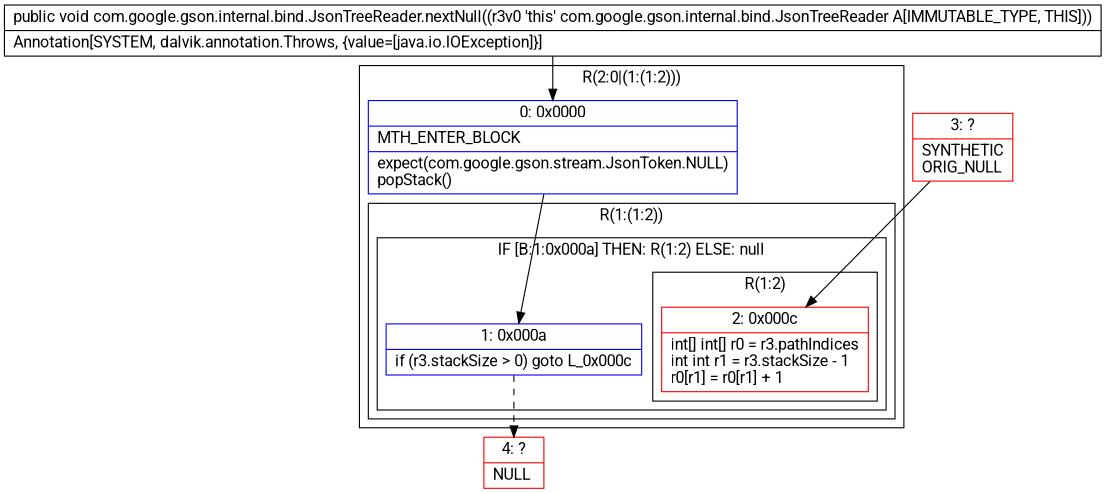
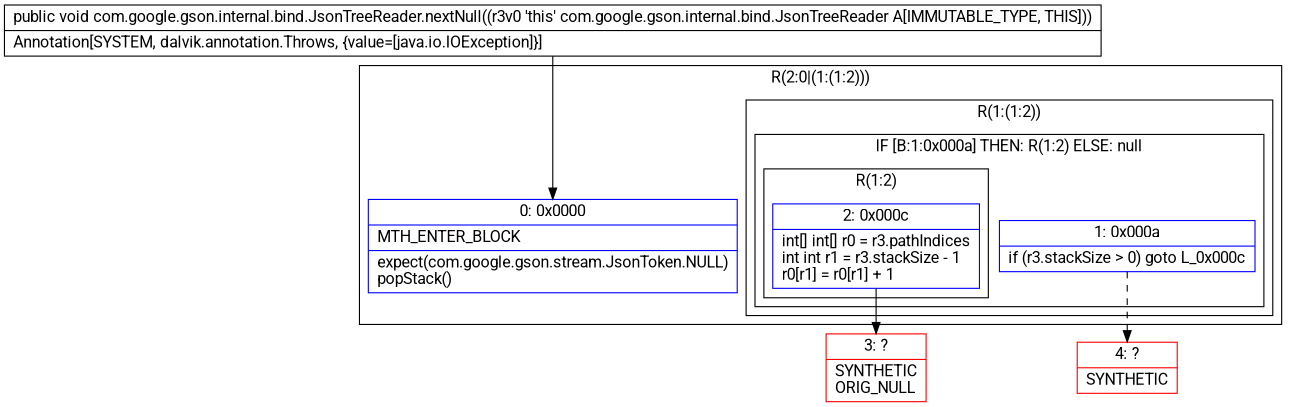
edge "3: ?" -> "2: 0x000c": reversed
edge "0: 0x0000" -> "1: 0x000a": removed
node "2: 0x000c": color red -> blue
node "4: ?": text "NULL" -> "SYNTHETIC"
